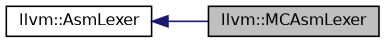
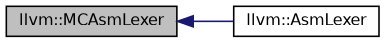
edge "llvm::MCAsmLexer" -> "llvm::AsmLexer": reversed
